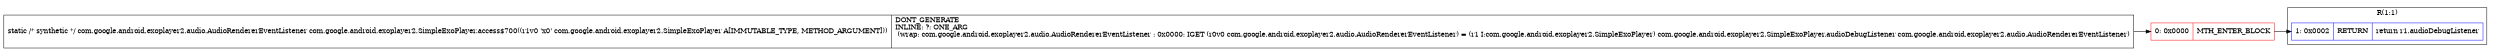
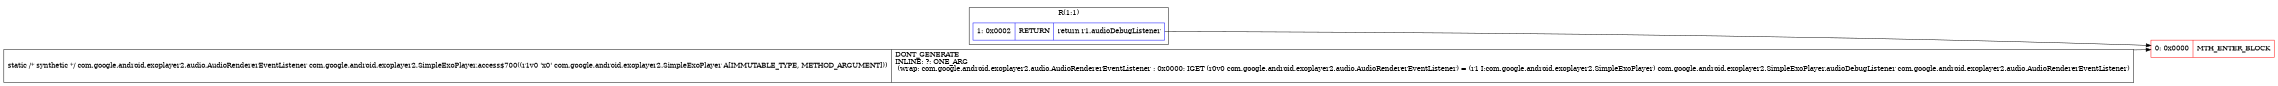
edge "0: 0x0000" -> "1: 0x0002": reversed
